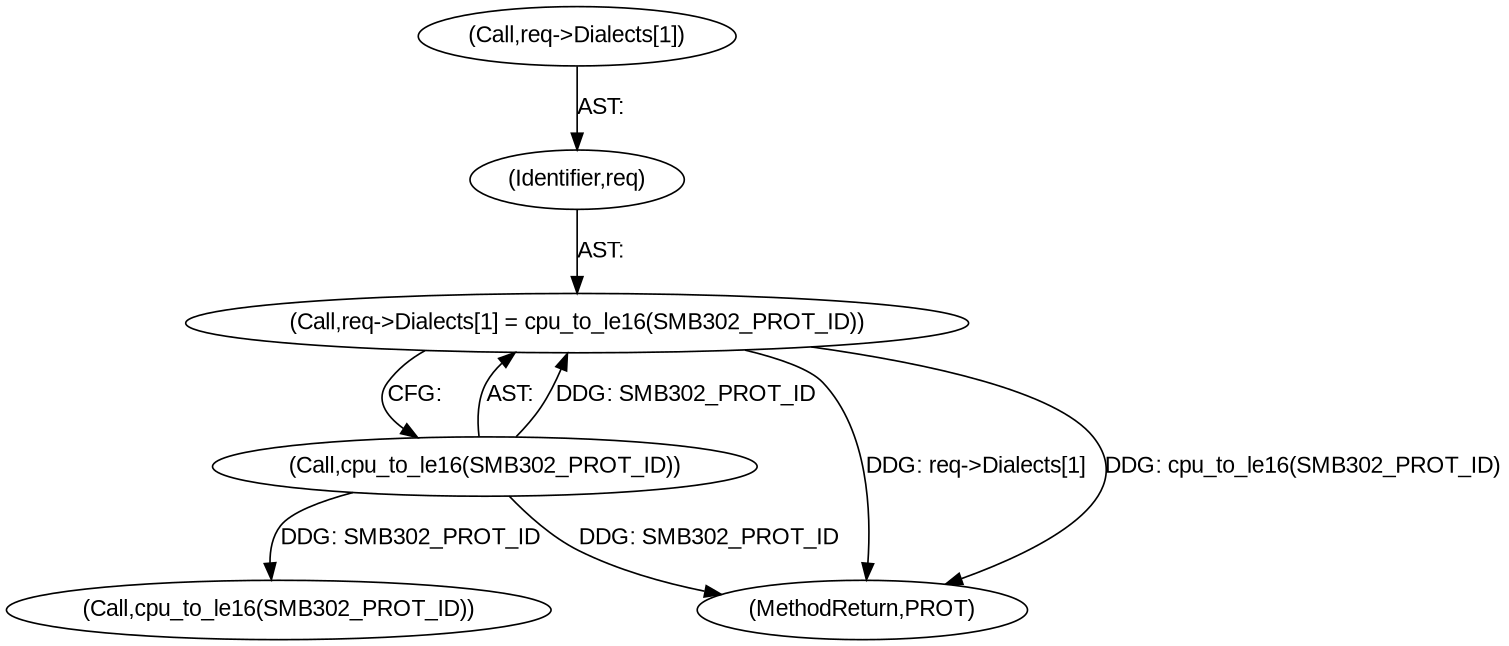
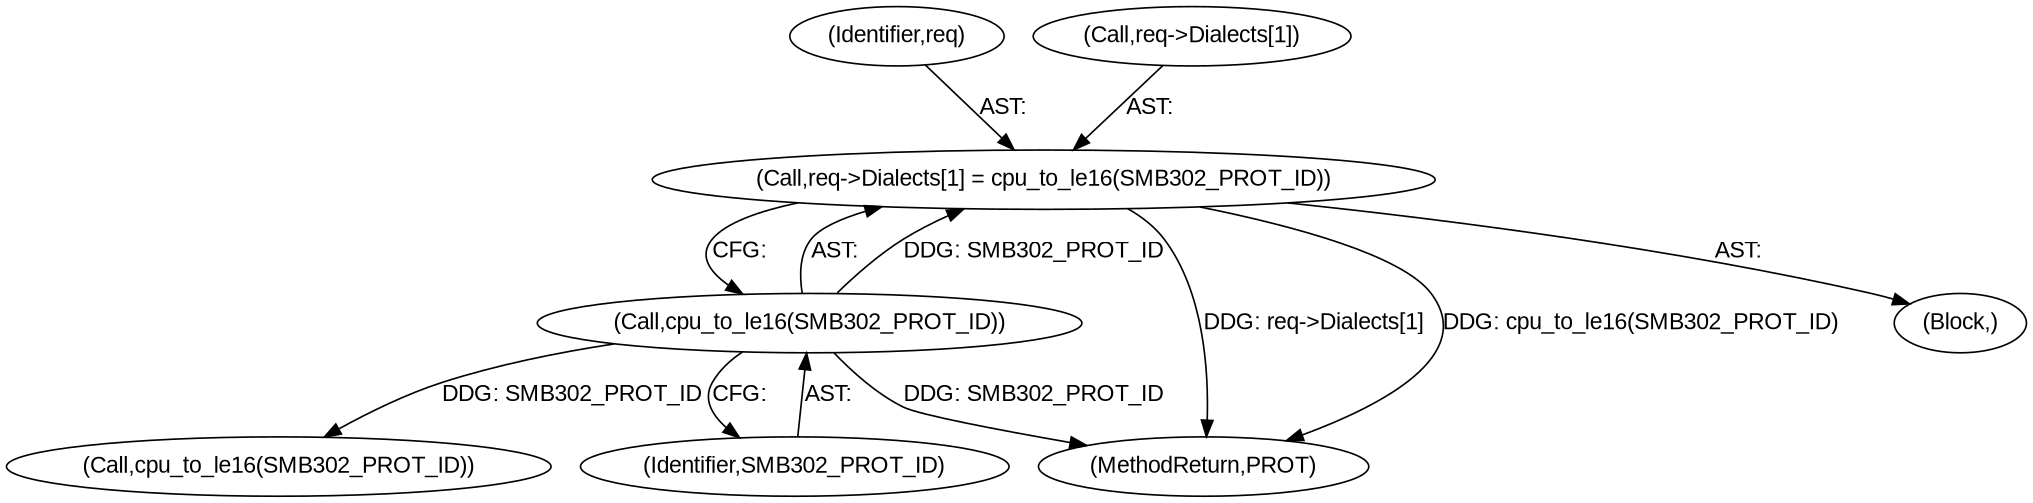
edge "(Call,req->Dialects[1])" -> "(Identifier,req)": now "(Call,req->Dialects[1])" -> "(Call,req->Dialects[1] = cpu_to_le16(SMB302_PROT_ID))"
node "(Block,)": added
node "(Identifier,SMB302_PROT_ID)": added
